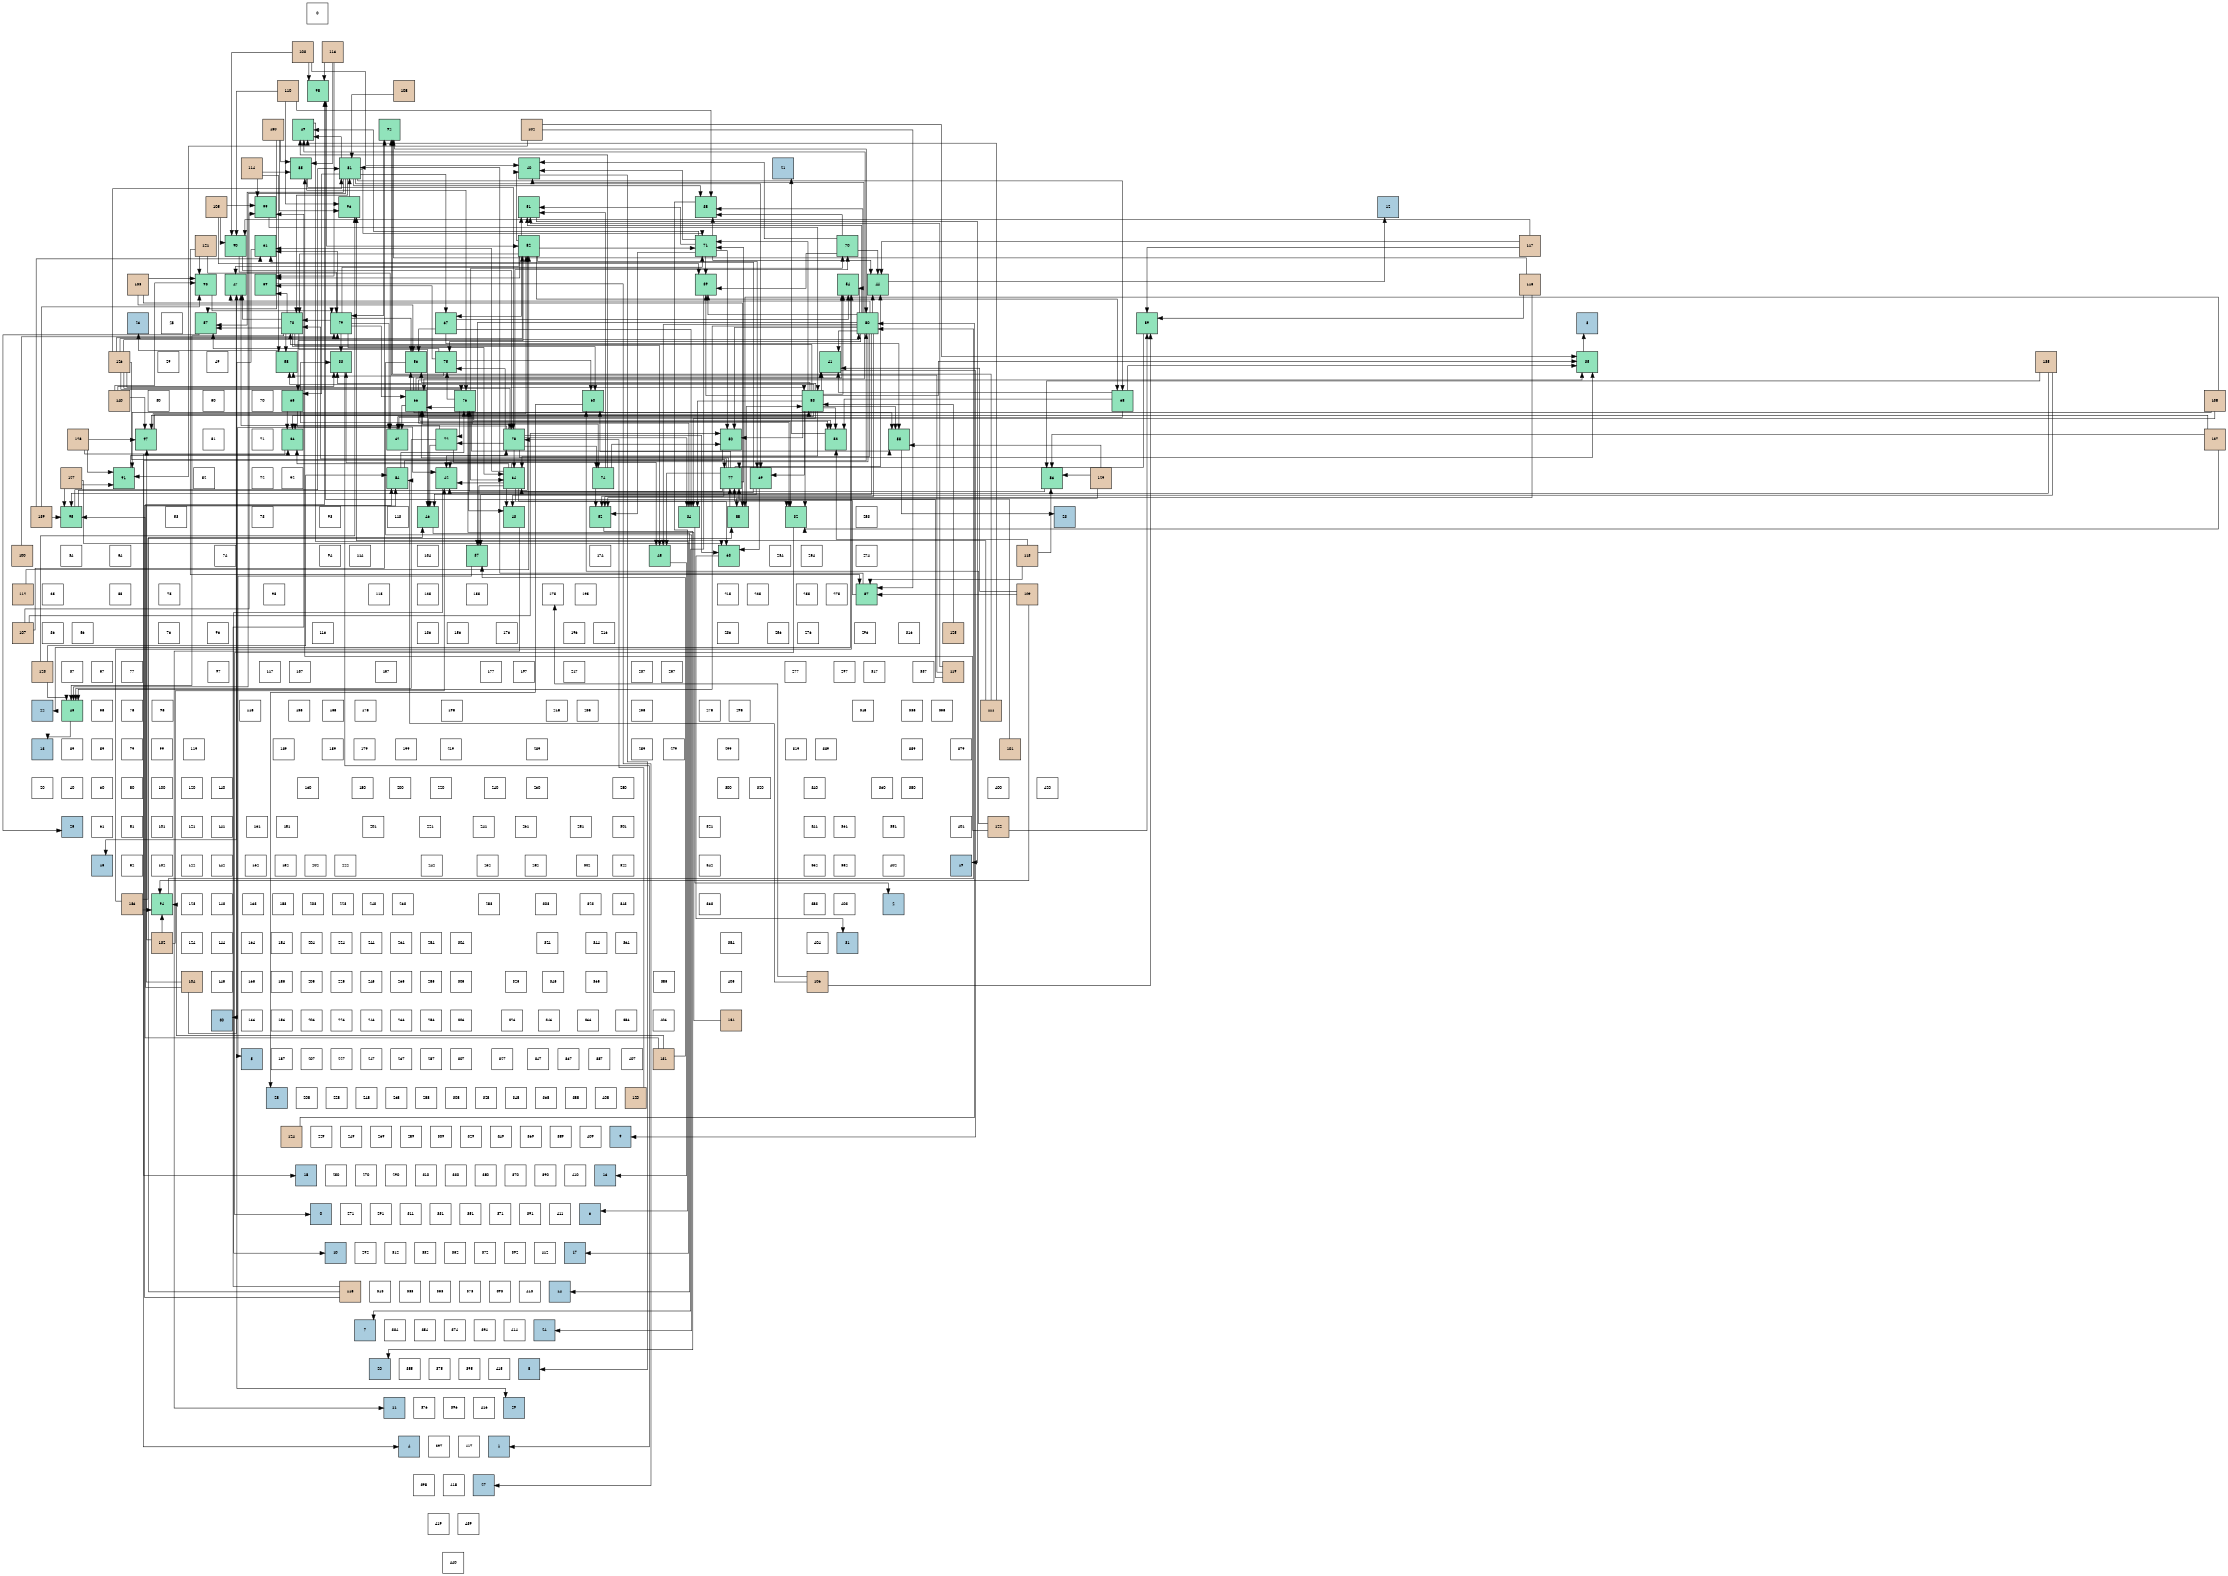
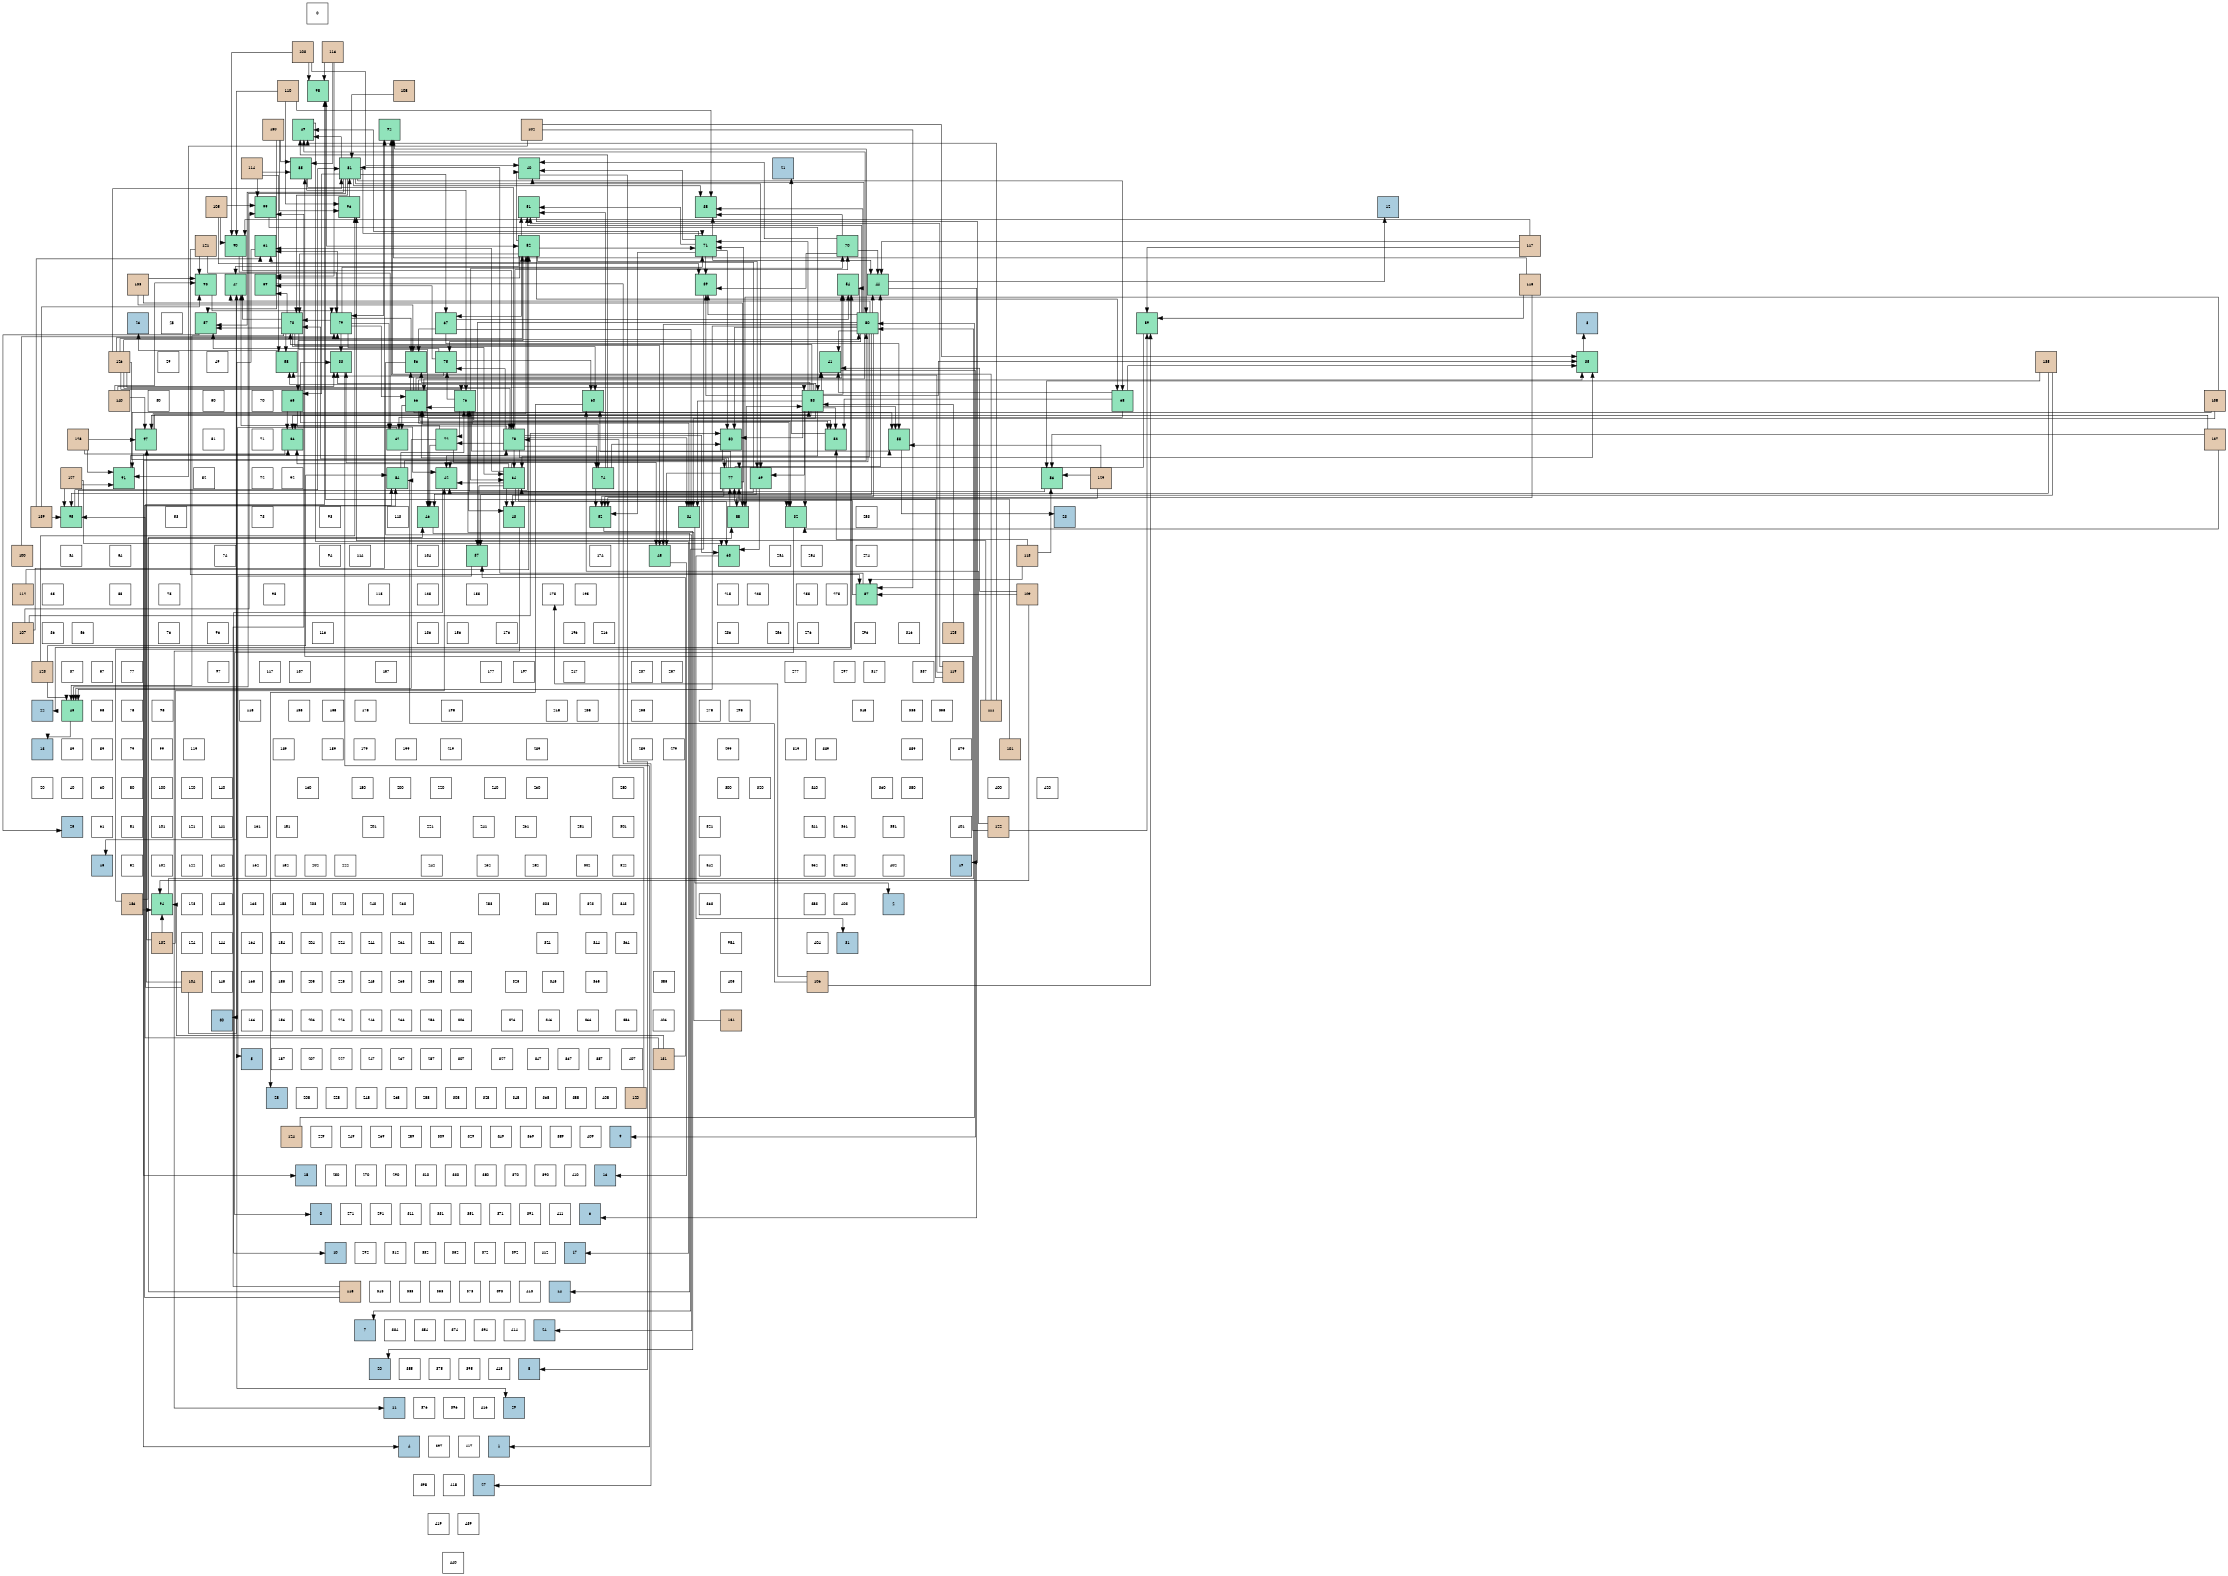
edge "83" -> "62": removed
edge "38" -> "6": now "44" -> "6"
node "384": label "384" -> "984"
